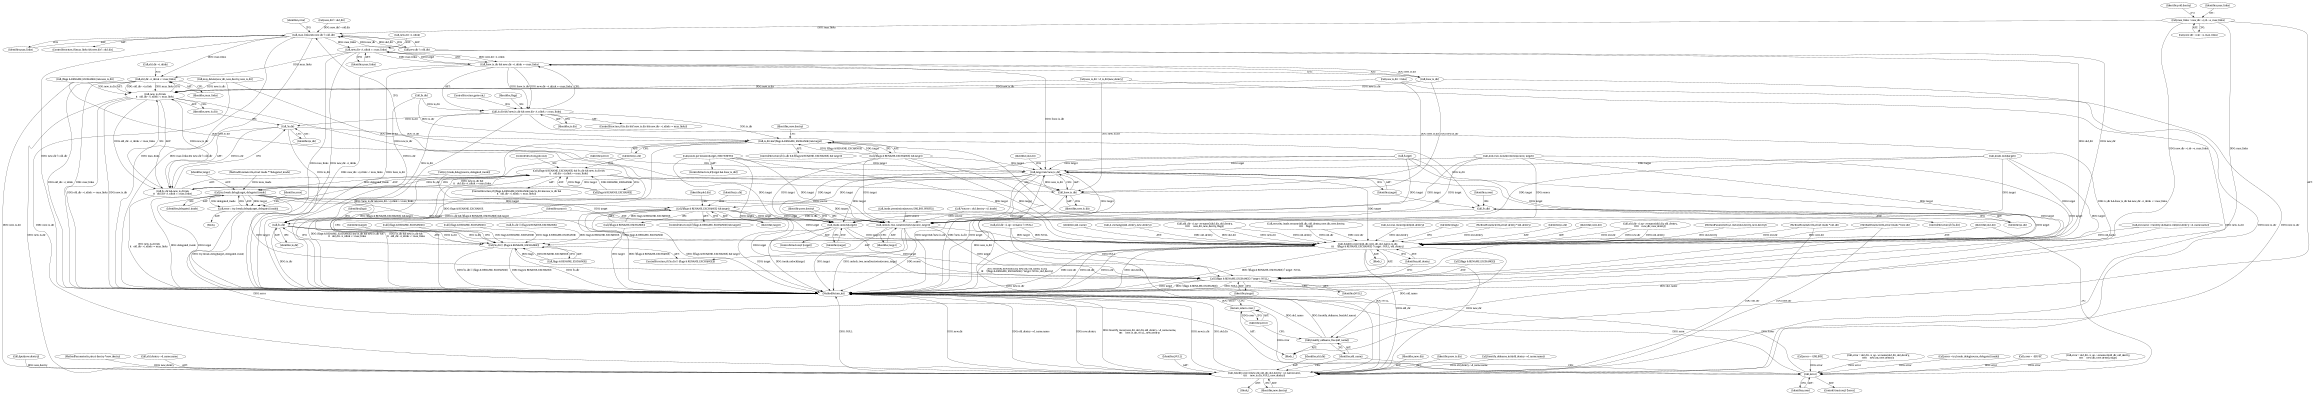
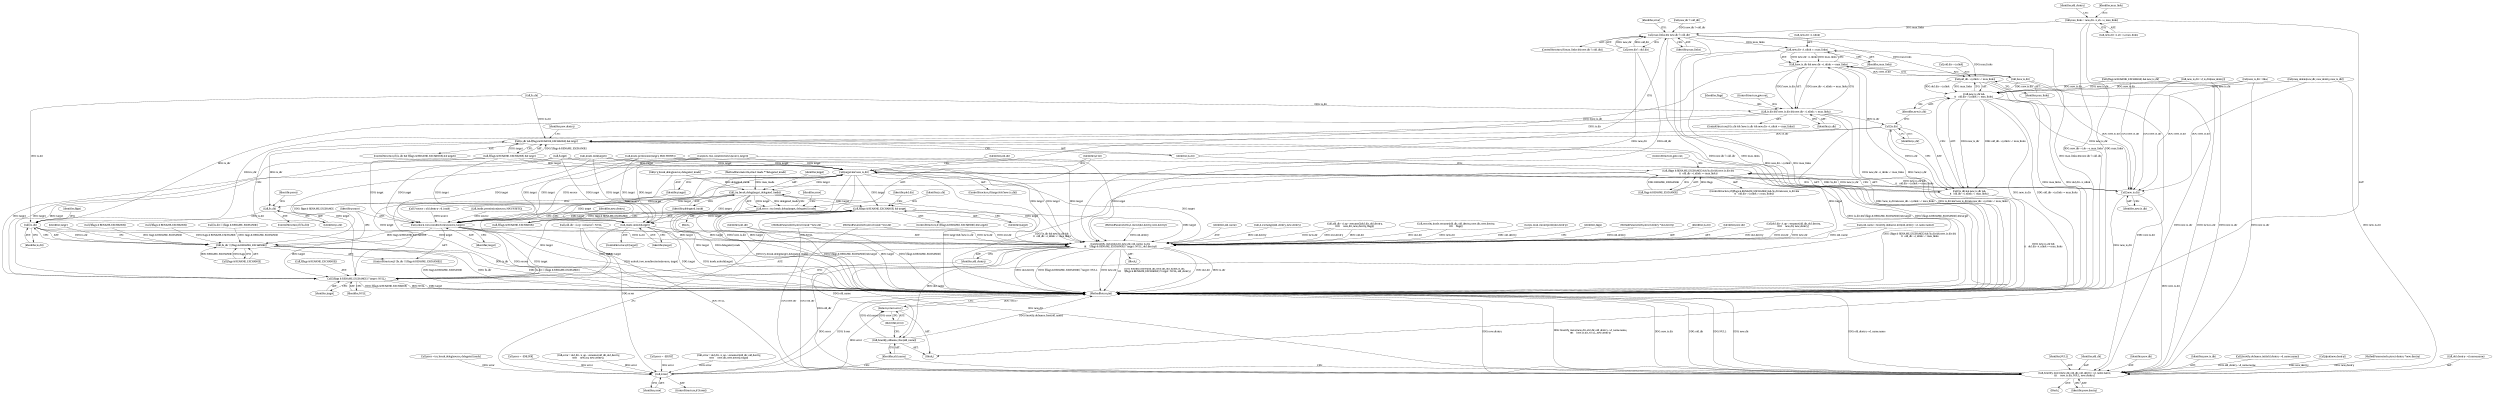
edge "(Call,!new_is_dir && new_dir->i_nlink >= max_links)" -> "(Call,new_dir->i_nlink >= max_links)": label "DDG: target" -> "CFG: "
edge "(Call,inode_permission(target, MAY_WRITE))" -> "(ControlStructure,if (target && !new_is_dir))": now "(Call,target && !new_is_dir)" -> "(ControlStructure,if (target && !new_is_dir))"
node "(Call,inode_permission(source, EMLINK_WRITE))": label "(Call,inode_permission(source, EMLINK_WRITE))" -> "(Call,inode_permission(source, MAY_WRITE))"
edge "(Call,lock_two_nondirectories(source, target))" -> "(Call,!(flags & RENAME_EXCHANGE) ? target : NULL)": removed, label "DDG: target"
